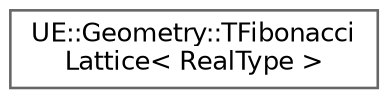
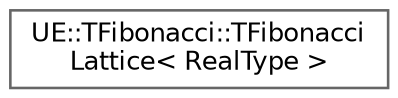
node "UE::Geometry::TFibonacci Lattice< RealType >": label "UE::Geometry::TFibonacci Lattice< RealType >" -> "UE::TFibonacci::TFibonacci Lattice< RealType >"
